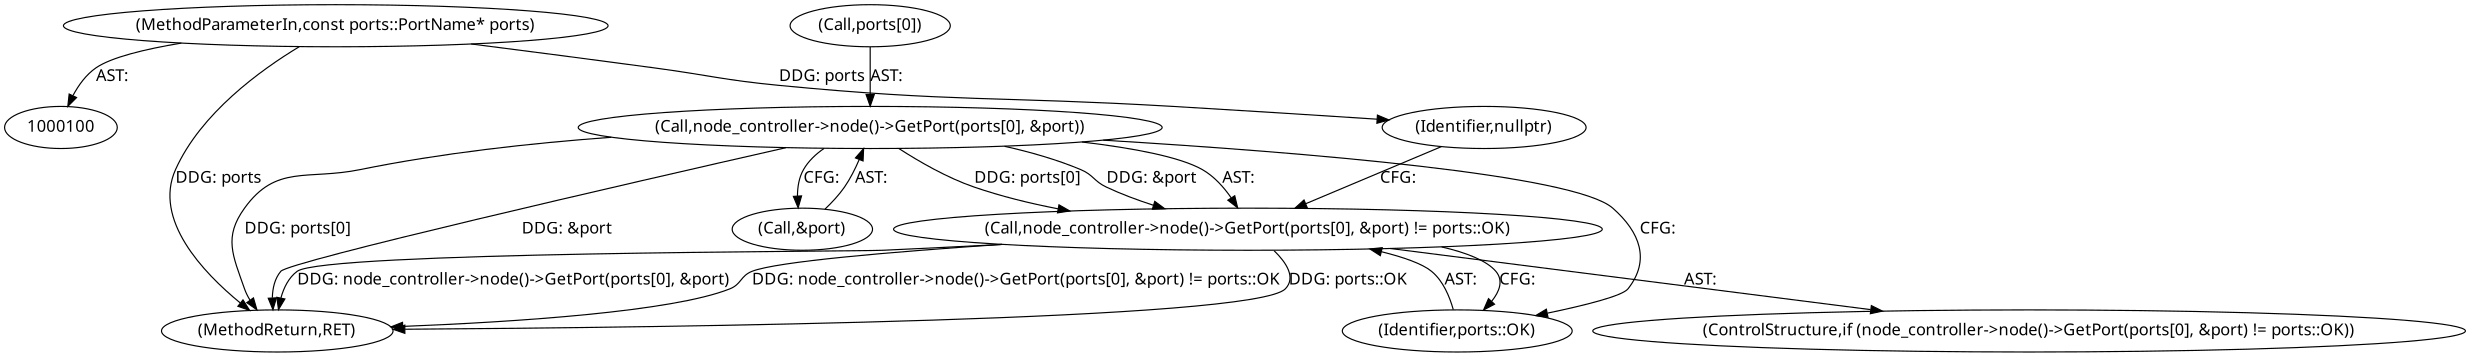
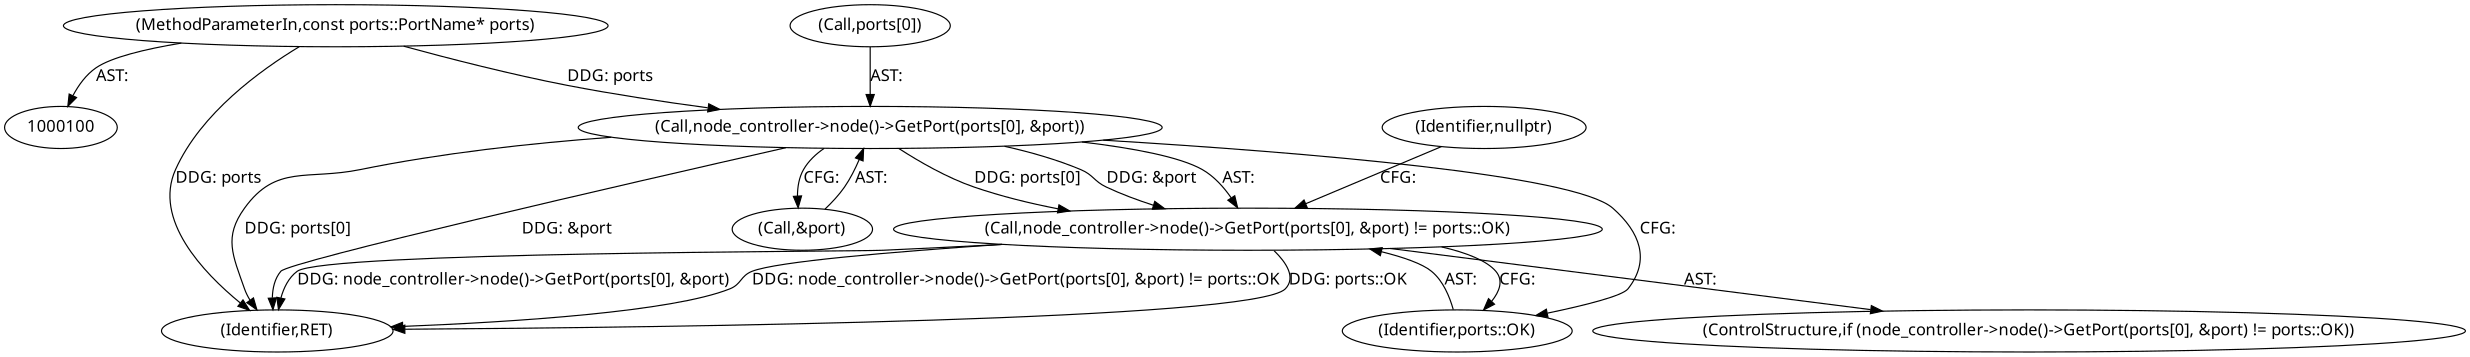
edge "(MethodParameterIn,const ports::PortName* ports)" -> "(Identifier,nullptr)": now "(MethodParameterIn,const ports::PortName* ports)" -> "(Call,node_controller->node()->GetPort(ports[0], &port))"
node "(MethodReturn,RET)": label "(MethodReturn,RET)" -> "(Identifier,RET)"
